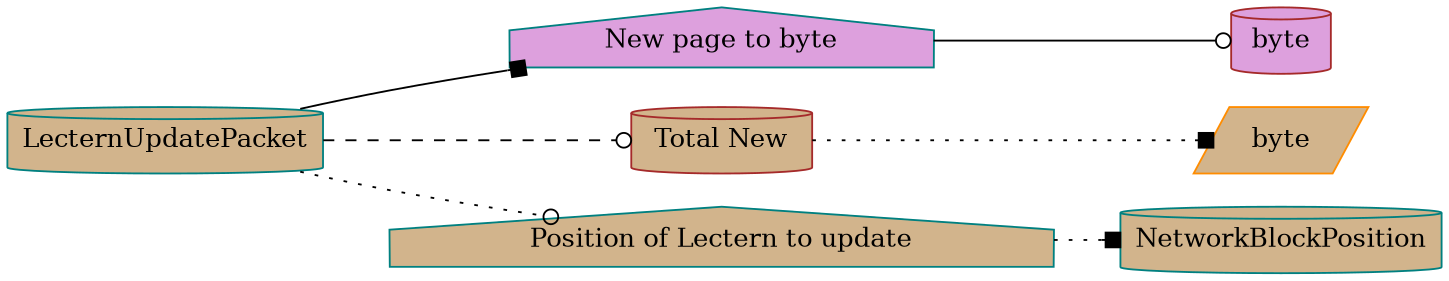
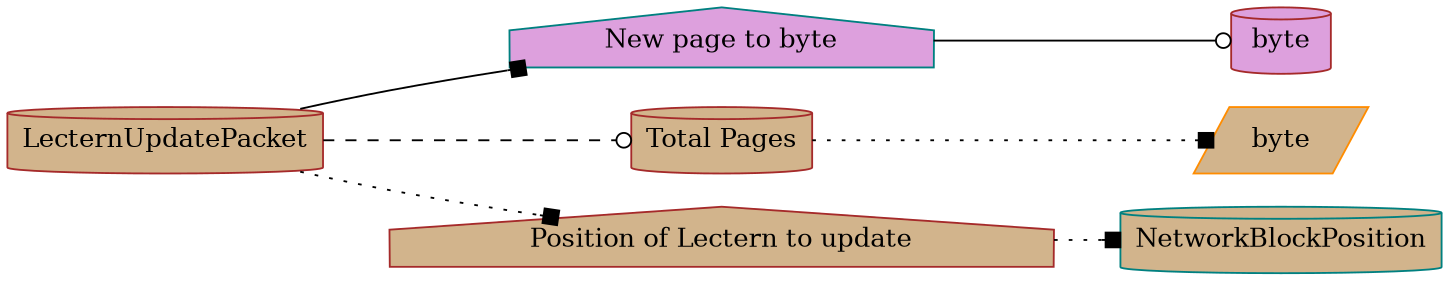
node "LecternUpdatePacket": color teal -> brown
node "Total New": label "Total New" -> "Total Pages"
edge "LecternUpdatePacket" -> "Position of Lectern to update": arrowhead odot -> box
node "Position of Lectern to update": color teal -> brown
